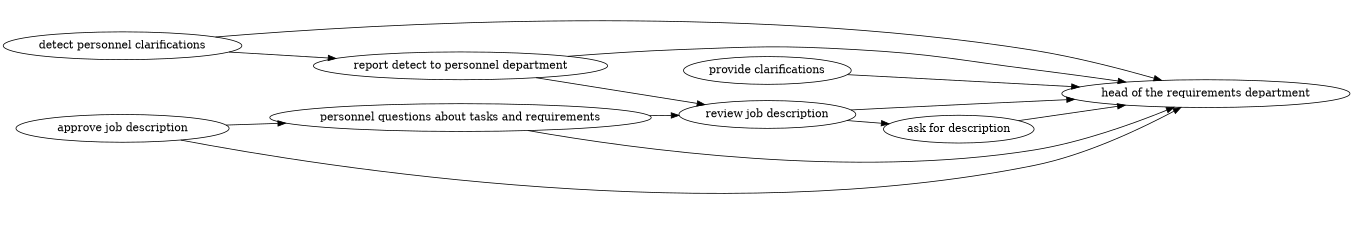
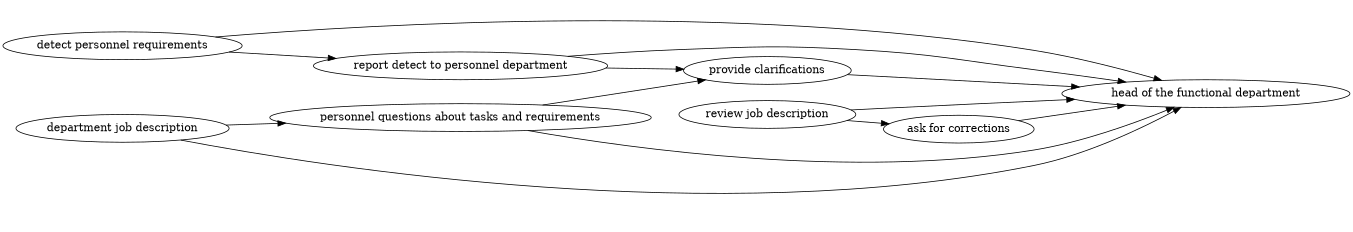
node "detect personnel clarifications": label "detect personnel clarifications" -> "detect personnel requirements"
edge "report detect to personnel department" -> "review job description": now "report detect to personnel department" -> "provide clarifications"
node "head of the requirements department": label "head of the requirements department" -> "head of the functional department"
edge "personnel questions about tasks and requirements" -> "review job description": now "personnel questions about tasks and requirements" -> "provide clarifications"
node "approve job description": label "approve job description" -> "department job description"
node "ask for description": label "ask for description" -> "ask for corrections"
